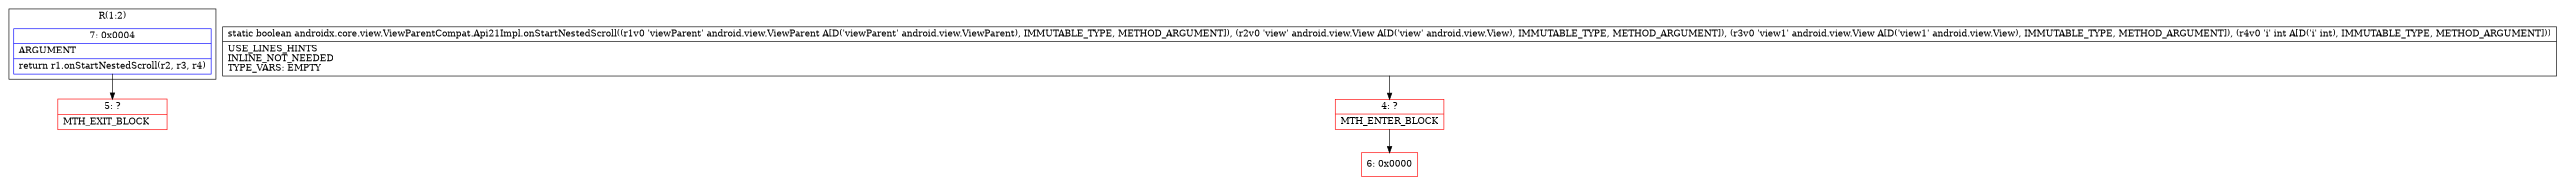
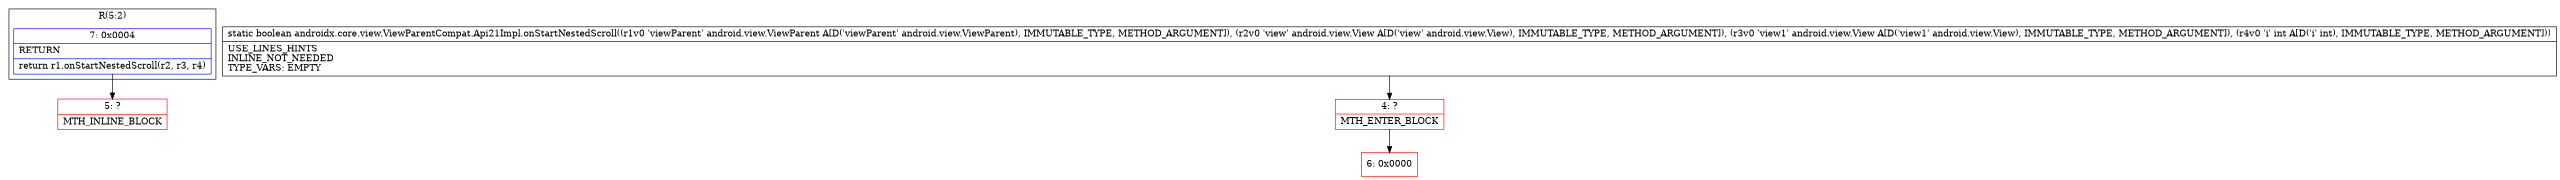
cluster "R(1:2)": label "R(1:2)" -> "R(5:2)"
node "7: 0x0004": text "ARGUMENT" -> "RETURN"
node "5: ?": text "MTH_EXIT_BLOCK" -> "MTH_INLINE_BLOCK"
